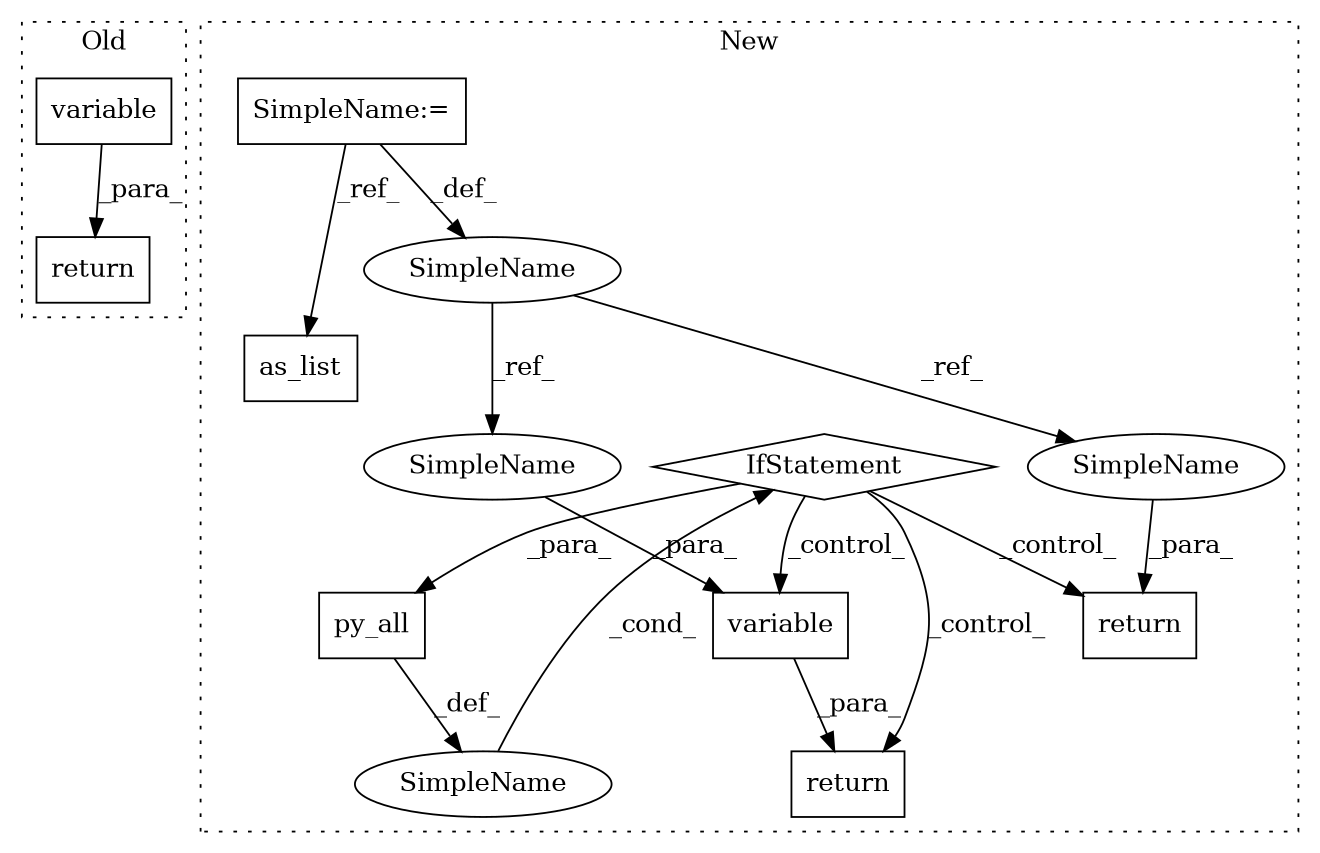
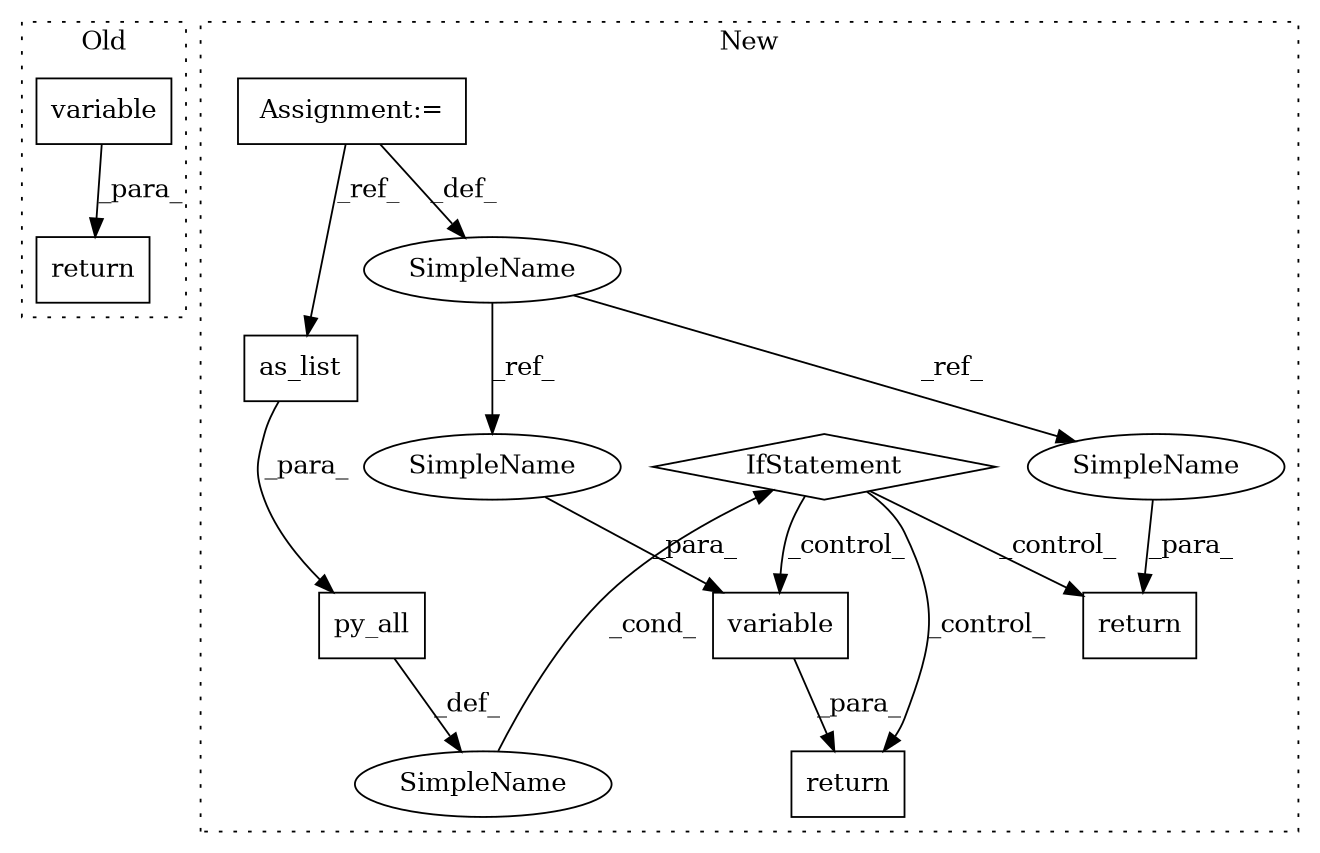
node "SimpleName:=": label "SimpleName:=" -> "Assignment:="
edge "IfStatement" -> "py_all": now "as_list" -> "py_all"
